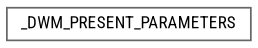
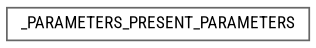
node "_DWM_PRESENT_PARAMETERS": label "_DWM_PRESENT_PARAMETERS" -> "_PARAMETERS_PRESENT_PARAMETERS"
